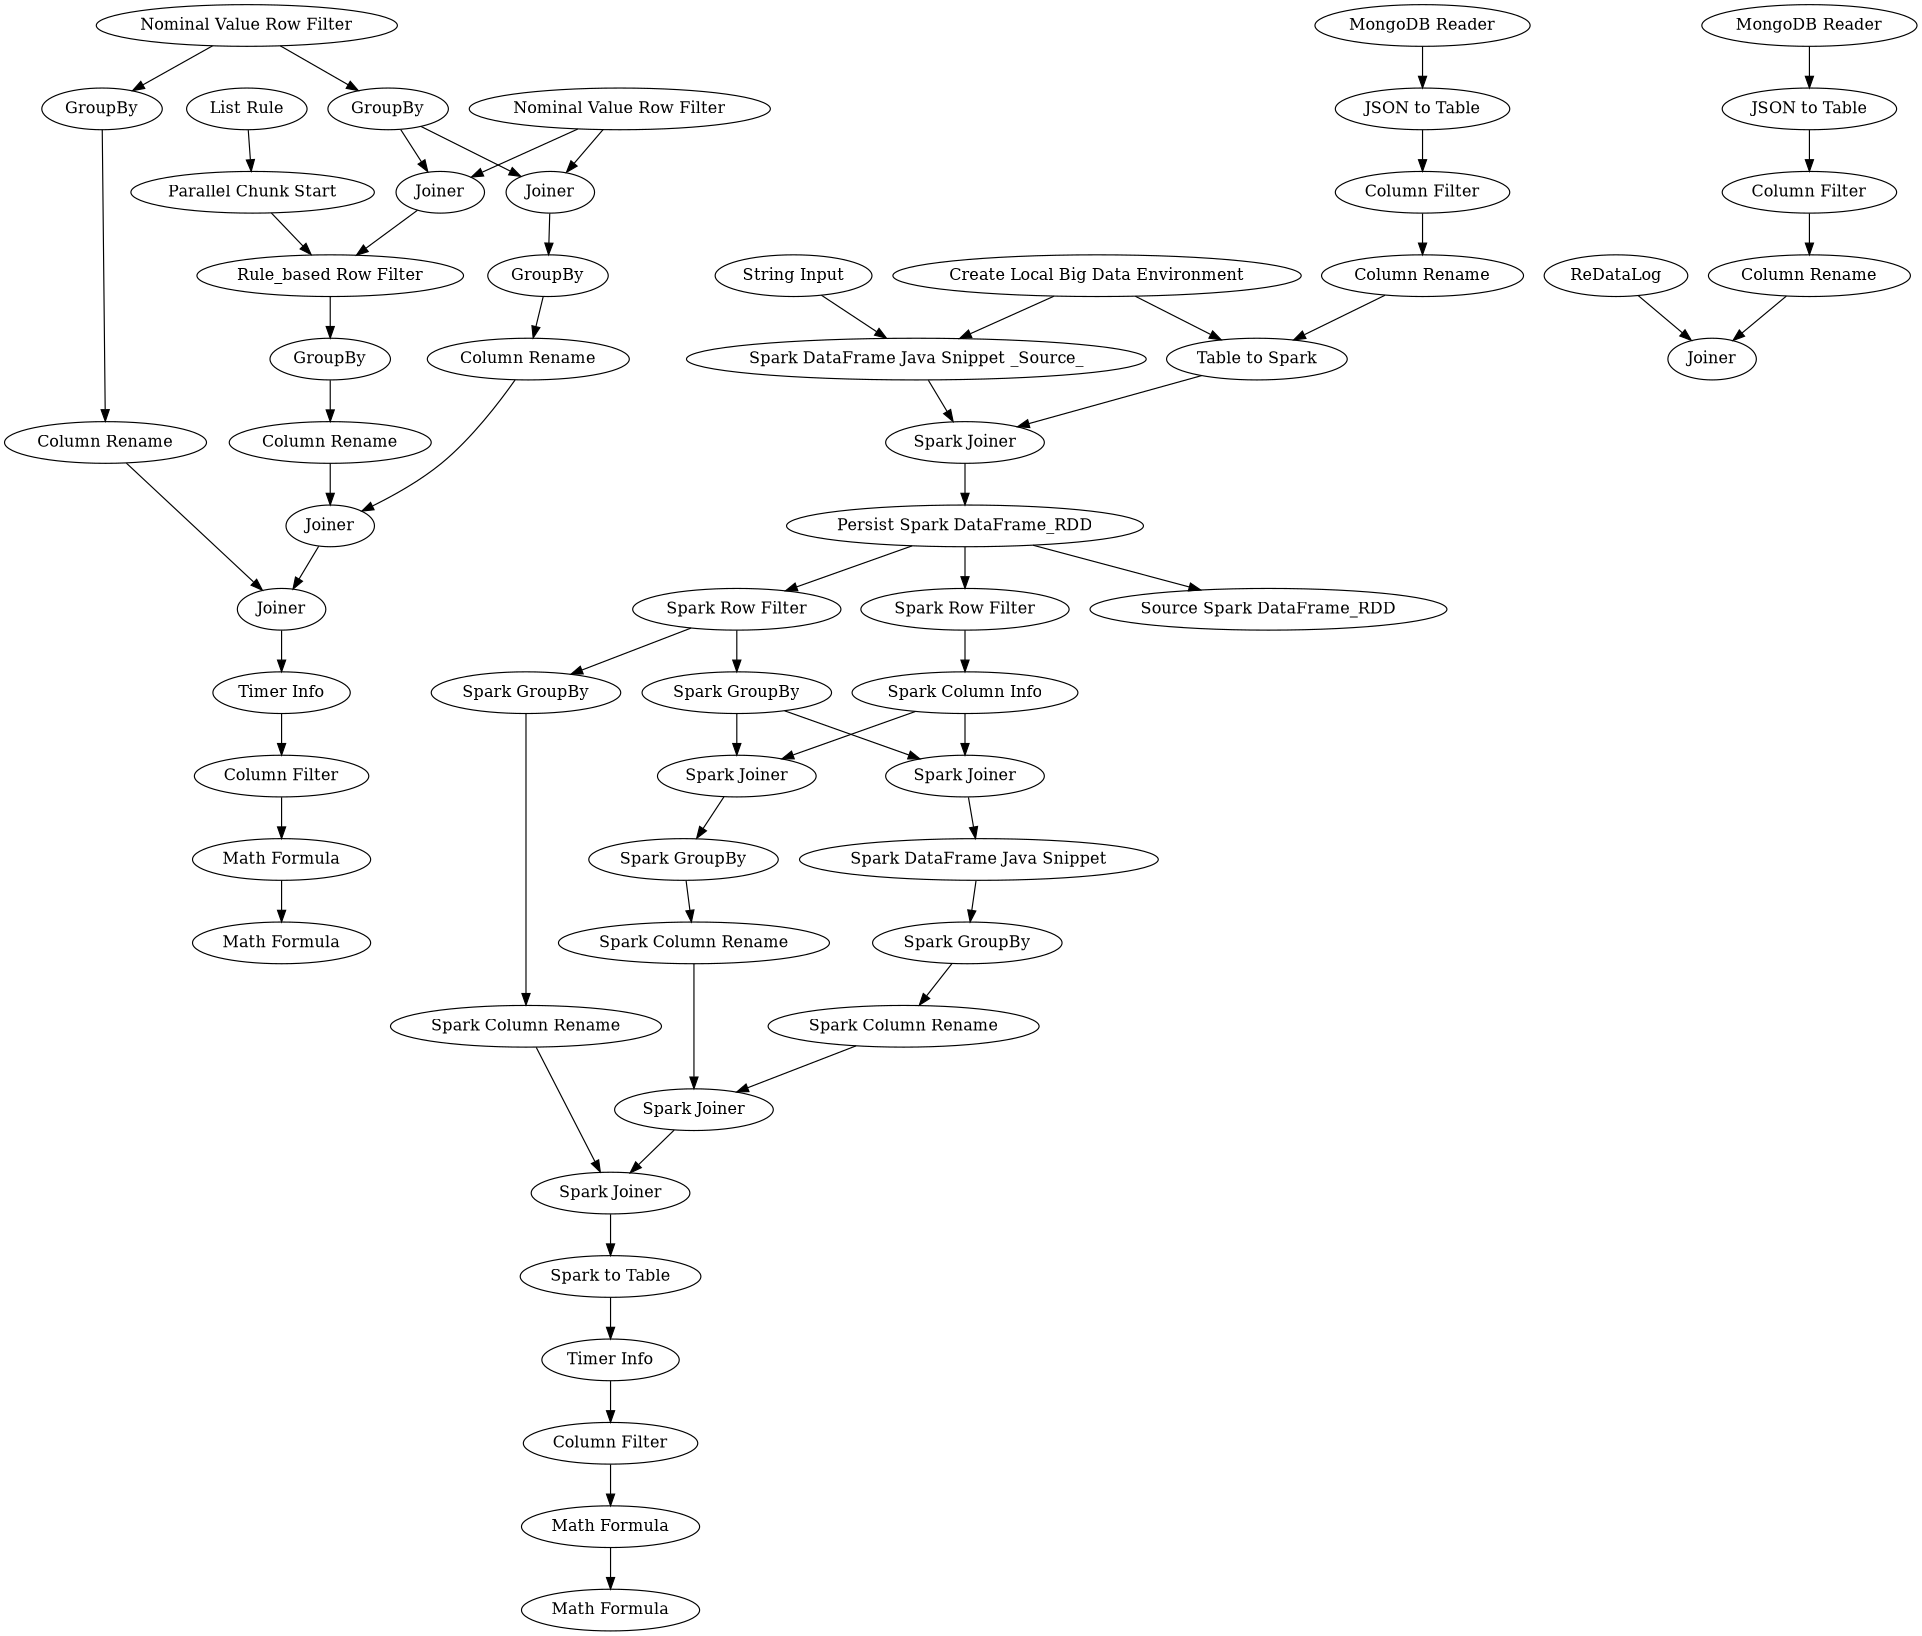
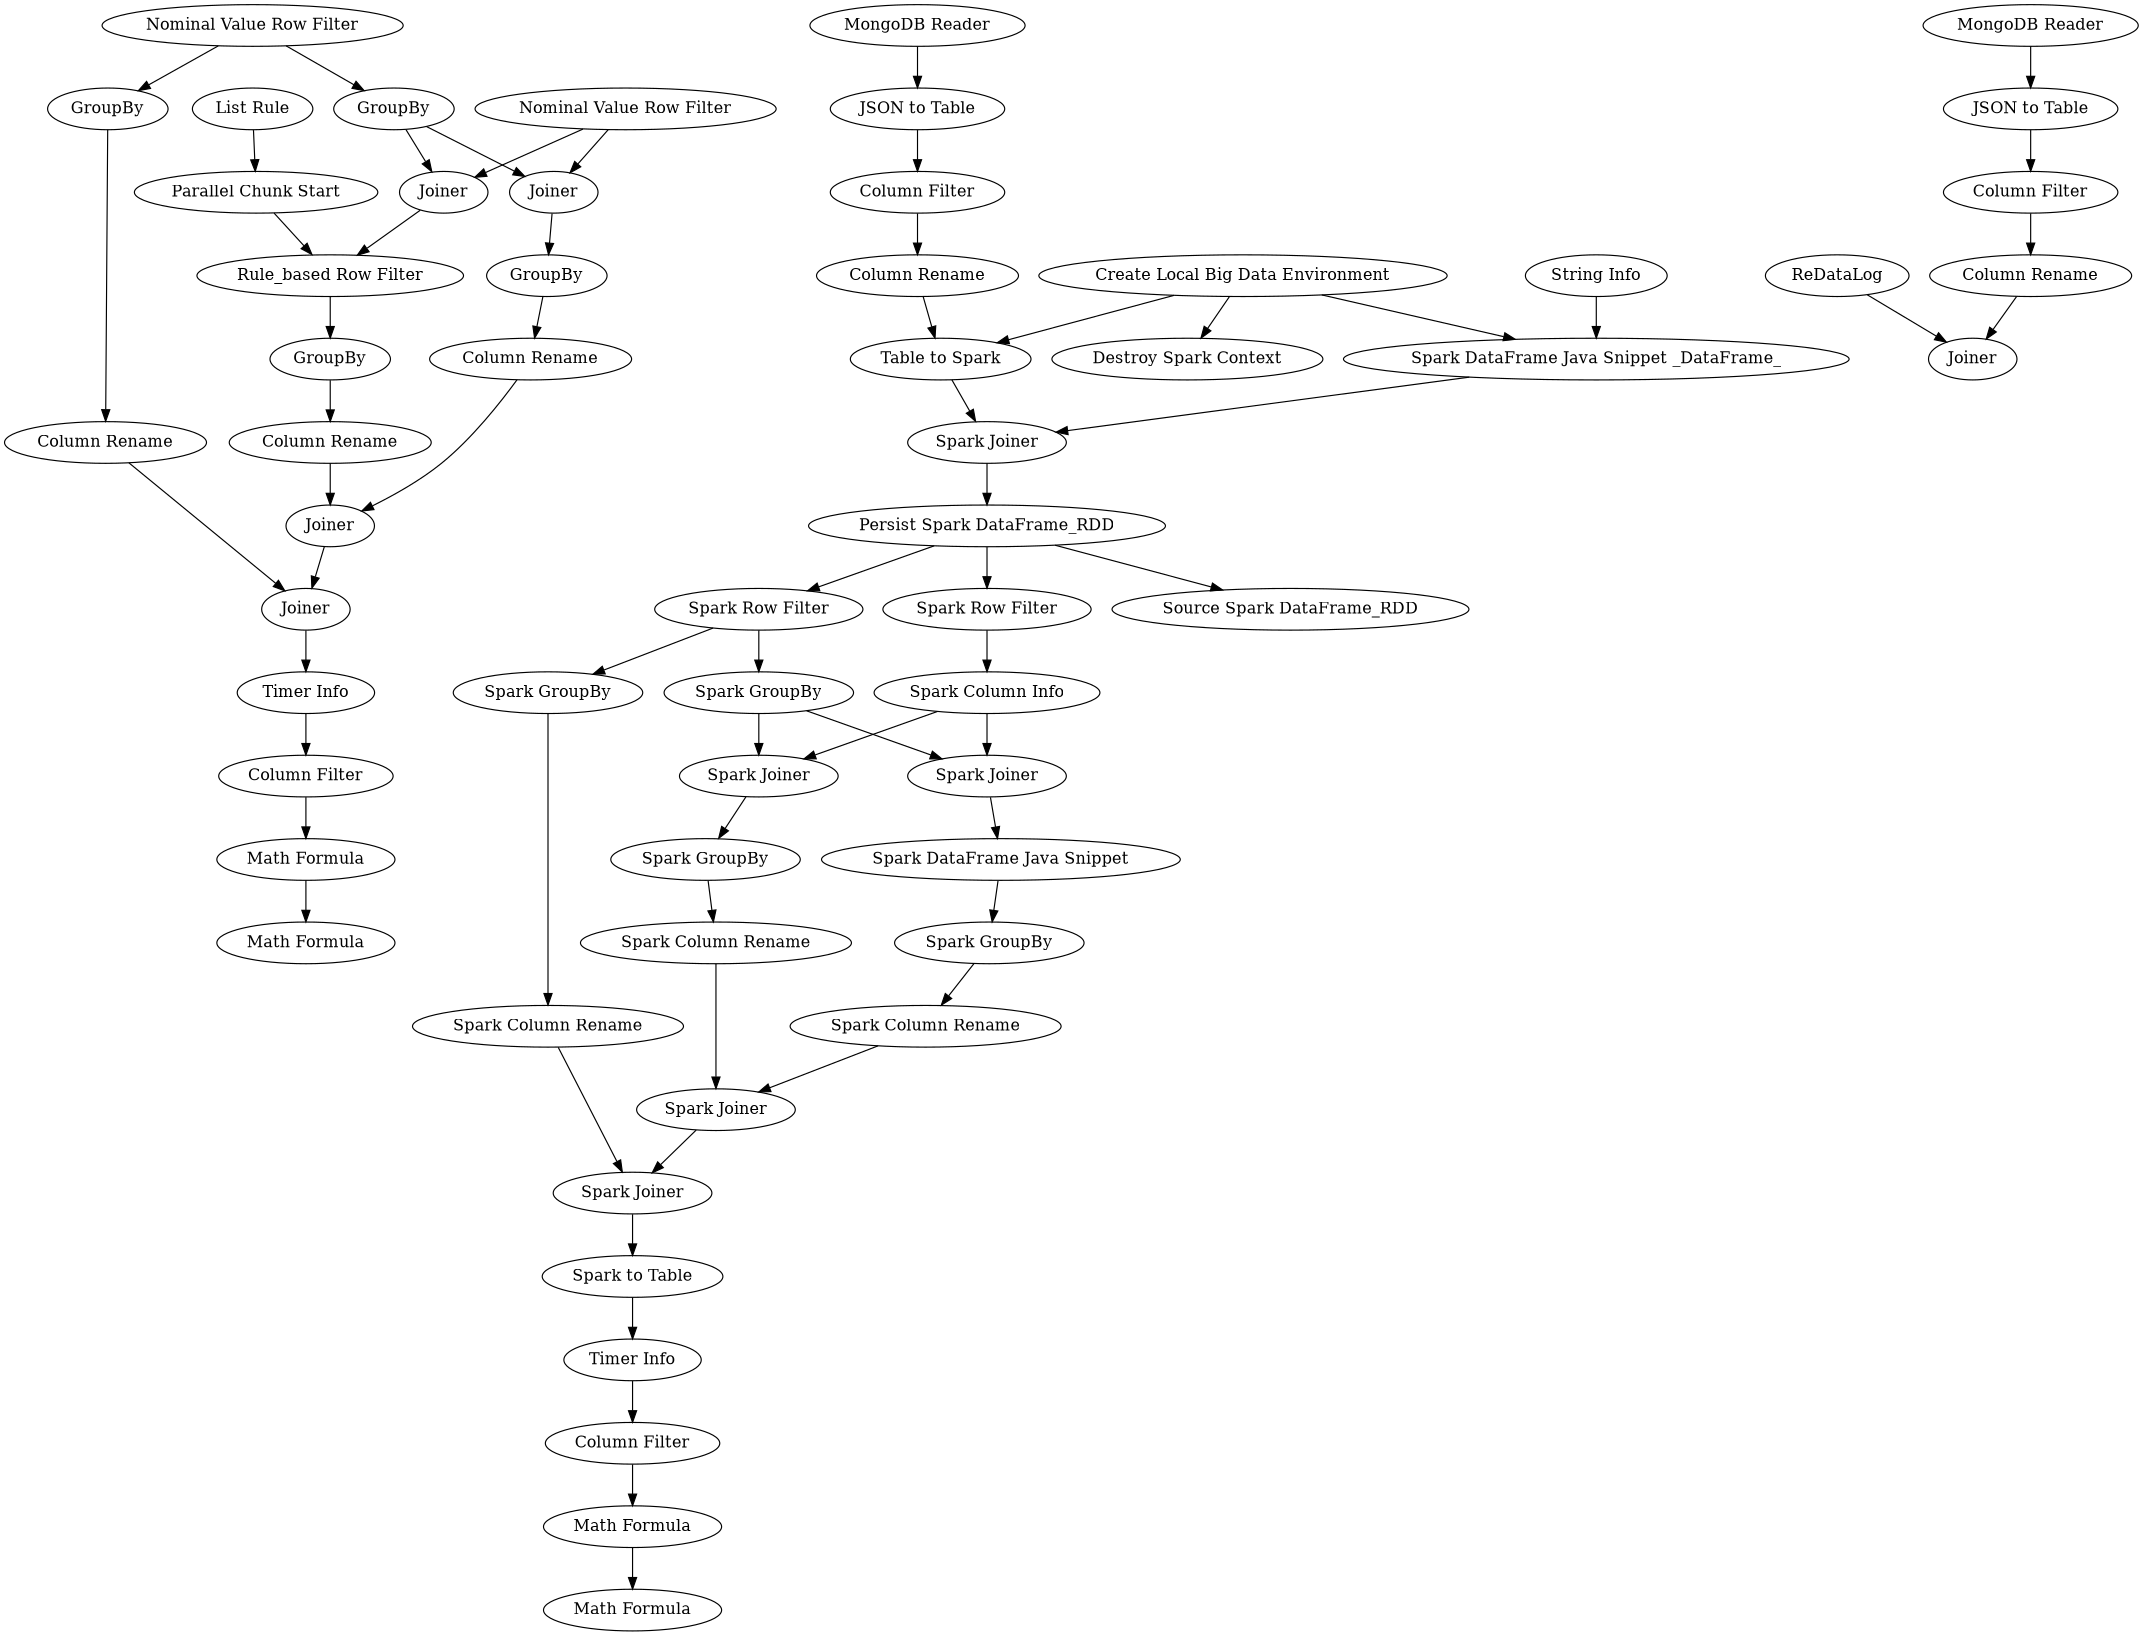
node "String Input": label "String Input" -> "String Info"
node "Spark DataFrame Java Snippet _Source_": label "Spark DataFrame Java Snippet _Source_" -> "Spark DataFrame Java Snippet _DataFrame_"
node "Destroy Spark Context": added
